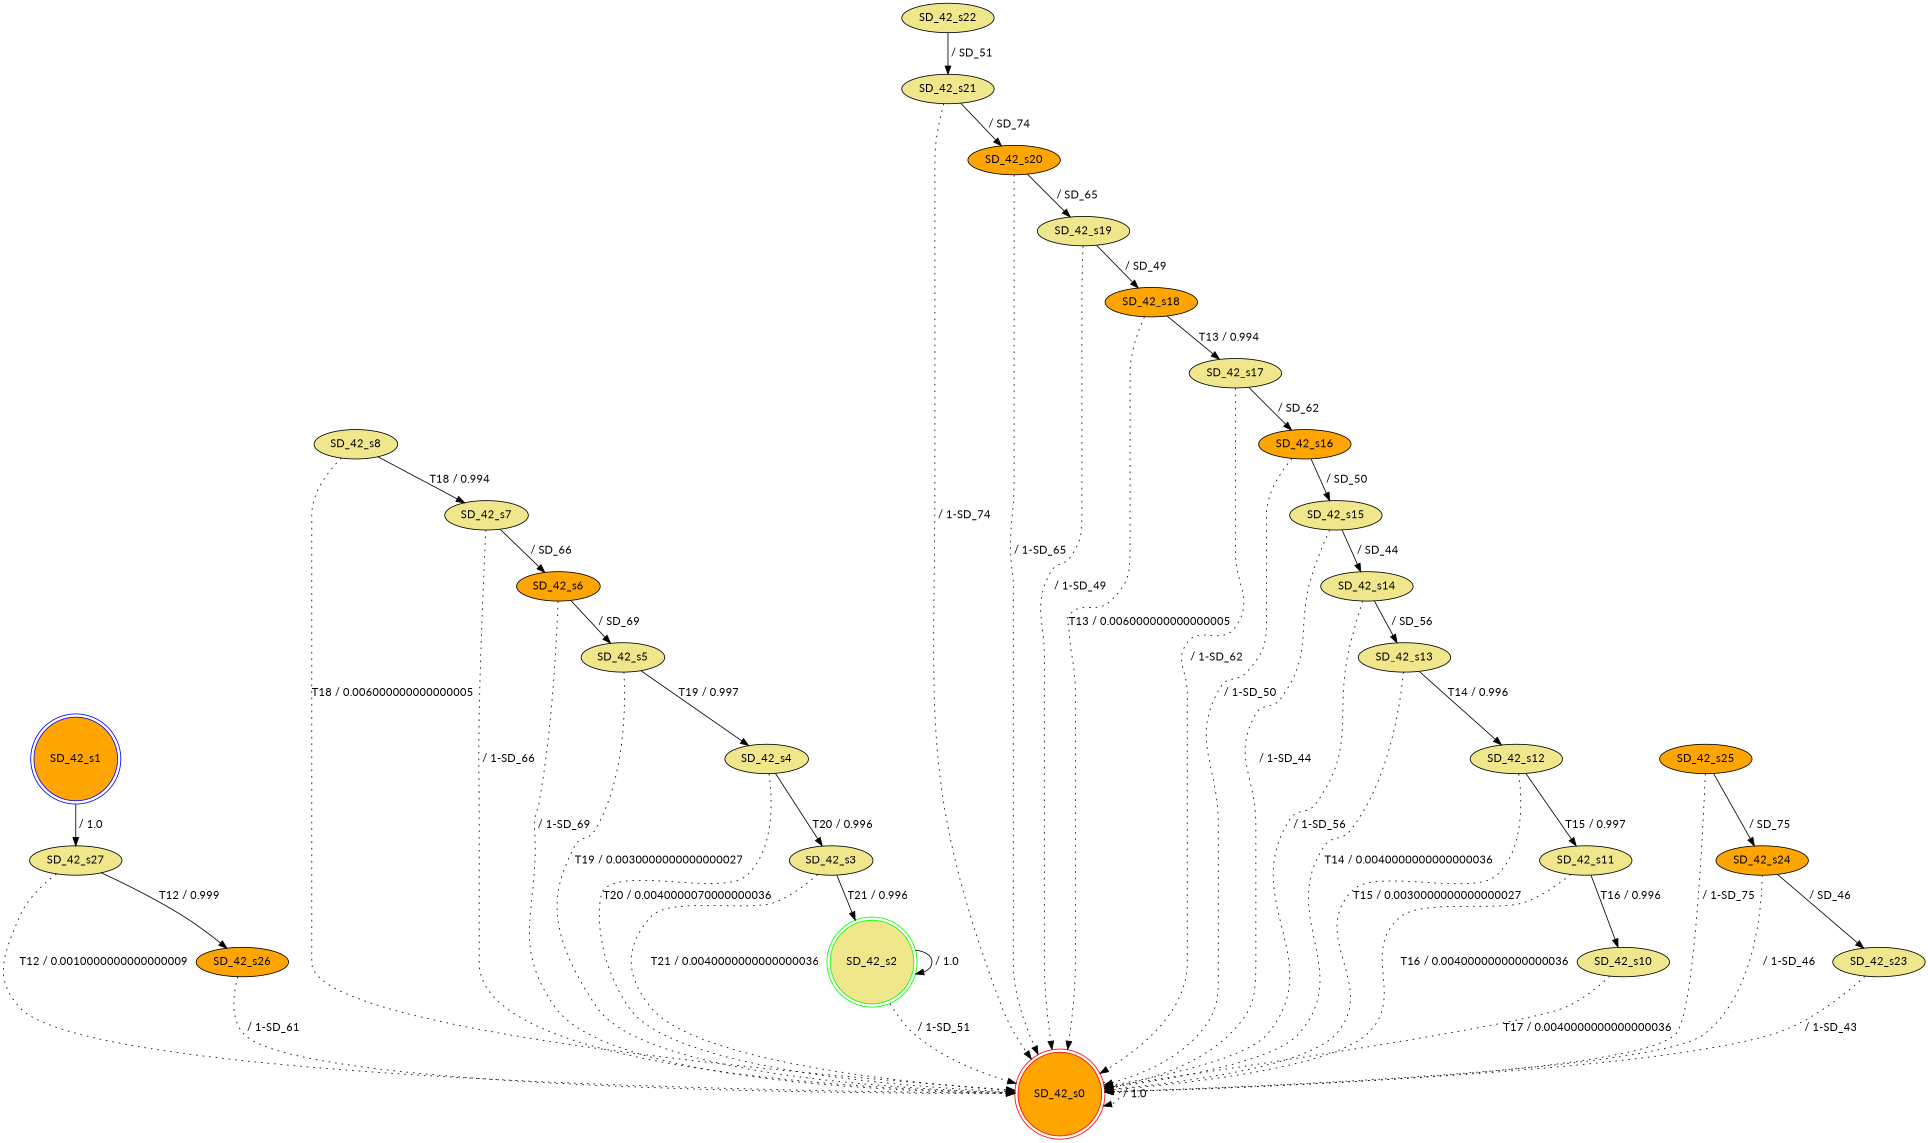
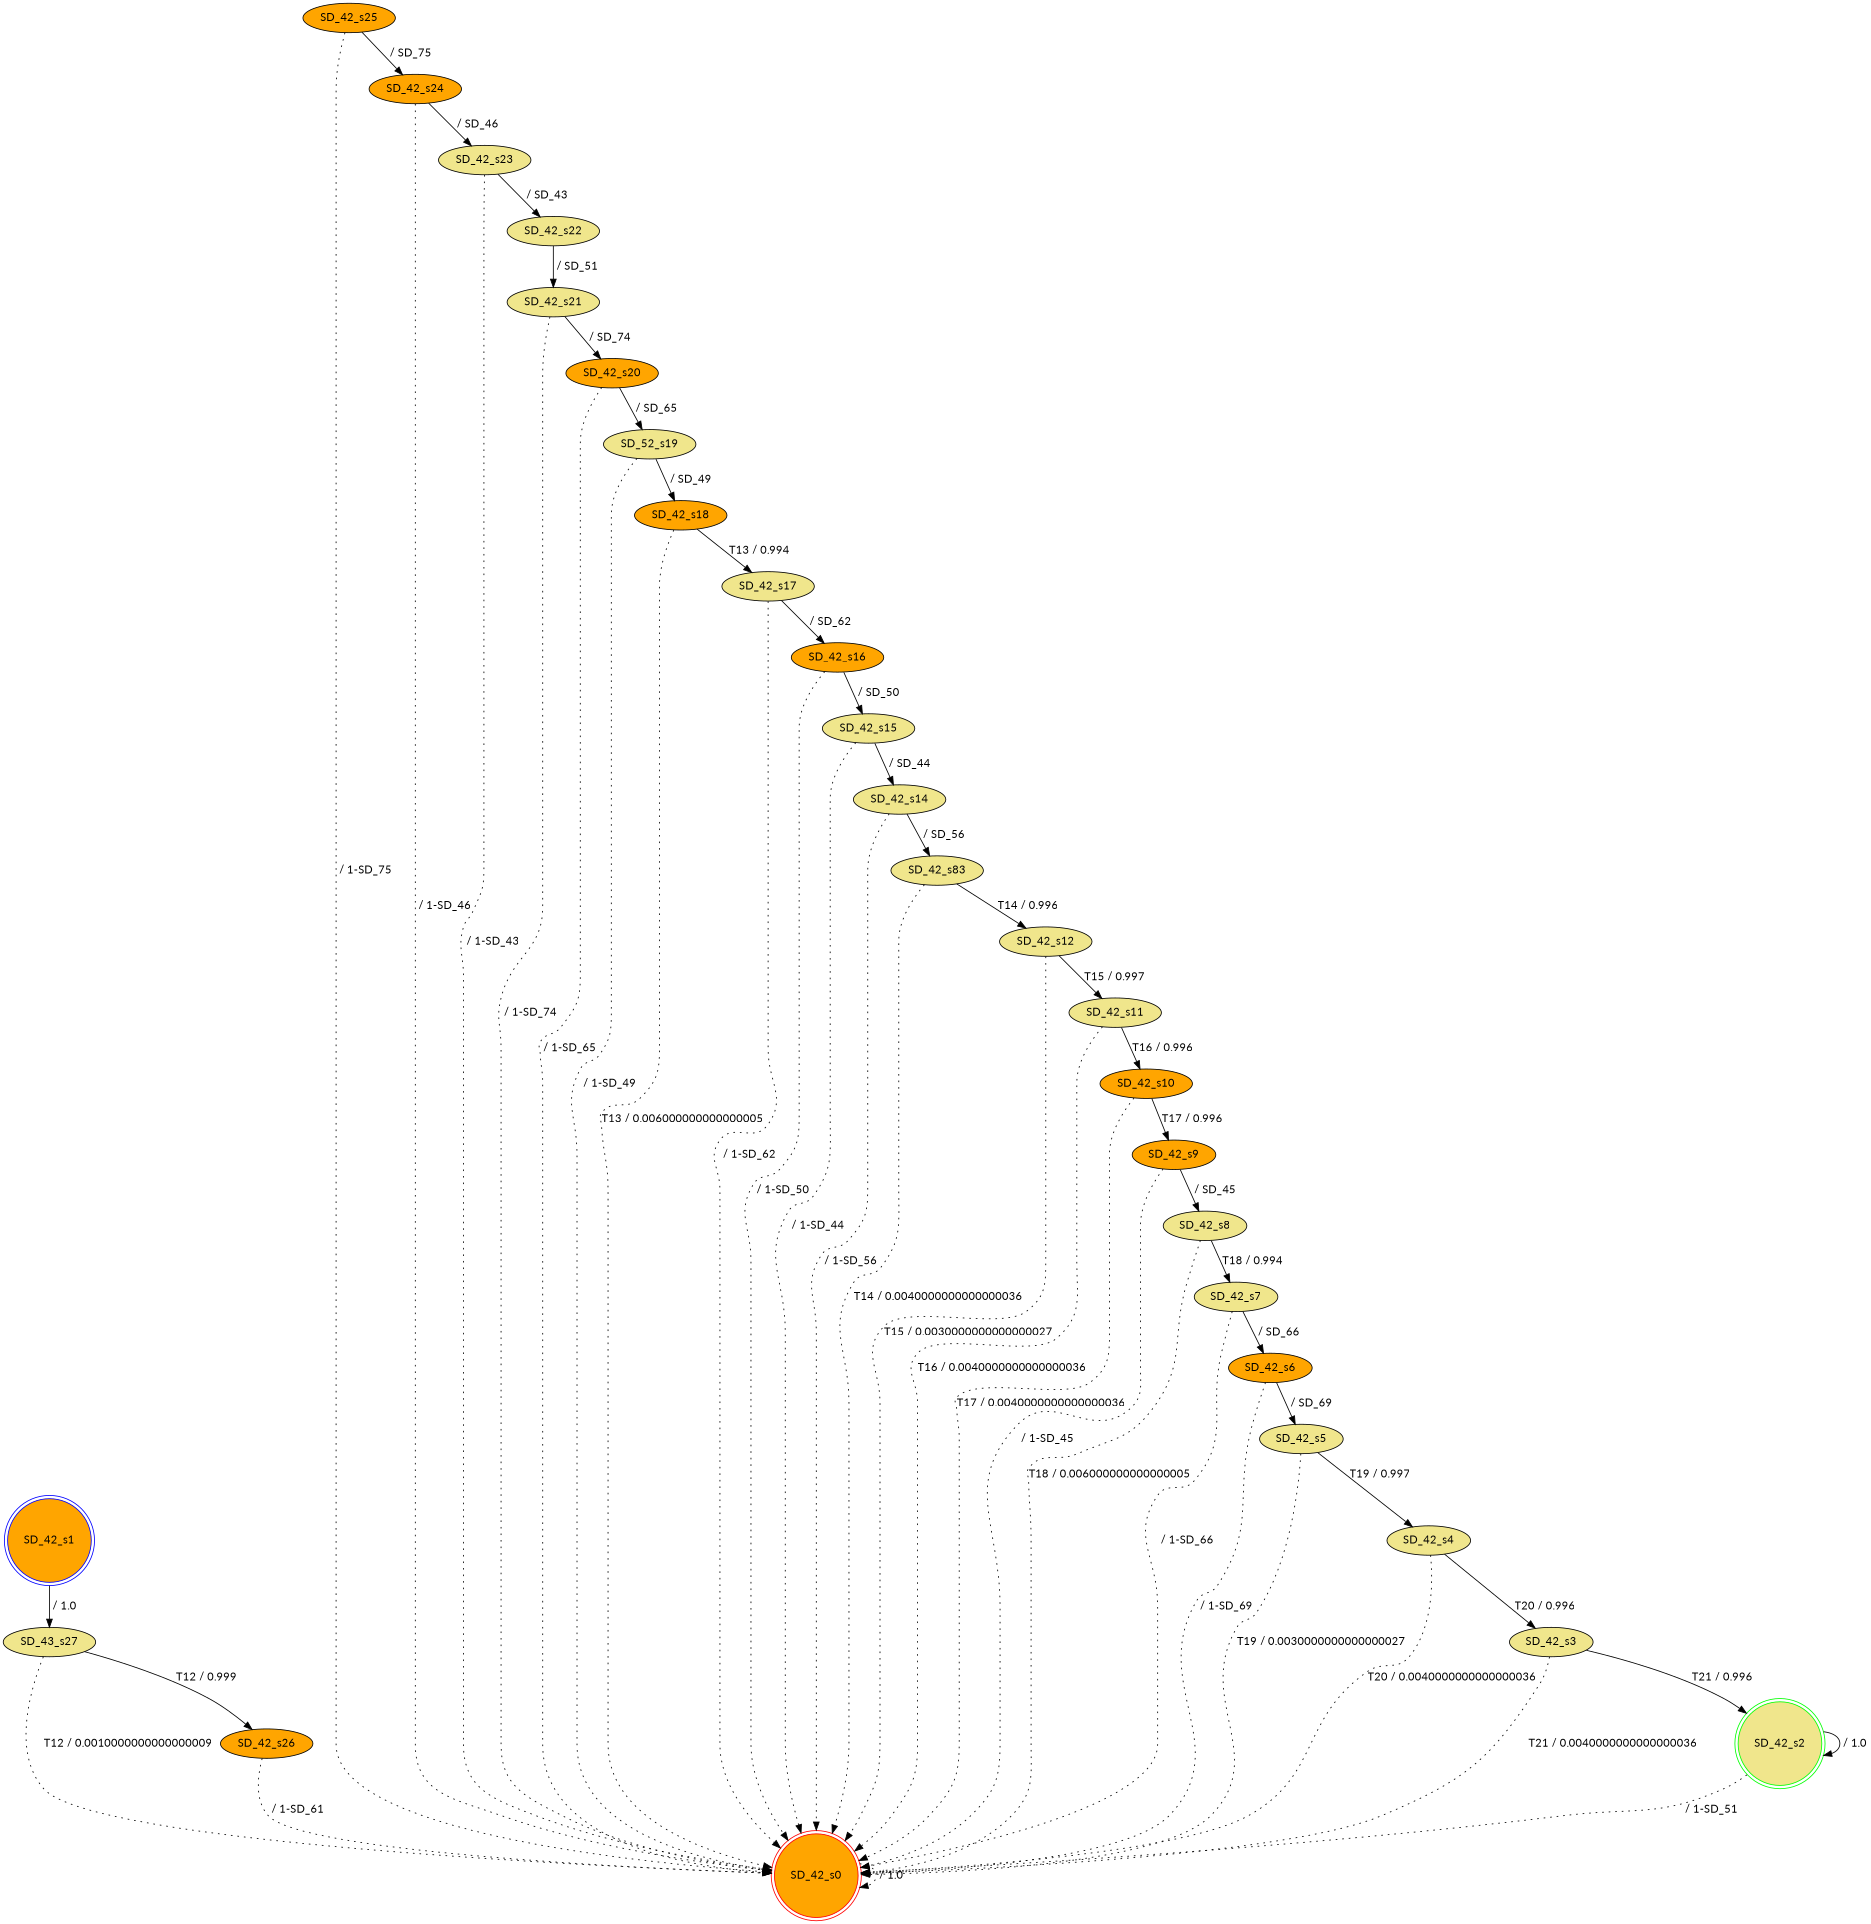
edge "SD_42_s23" -> "SD_42_s22": added, label "/ SD_43"
node "SD_42_s19": label "SD_42_s19" -> "SD_52_s19"
node "SD_42_s13": label "SD_42_s13" -> "SD_42_s83"
node "SD_42_s27": label "SD_42_s27" -> "SD_43_s27"
edge "SD_42_s4" -> "SD_42_s0": label "T20 / 0.0040000070000000036" -> "T20 / 0.0040000000000000036"
node "SD_42_s10": fillcolor khaki -> orange
node "SD_42_s9": added
